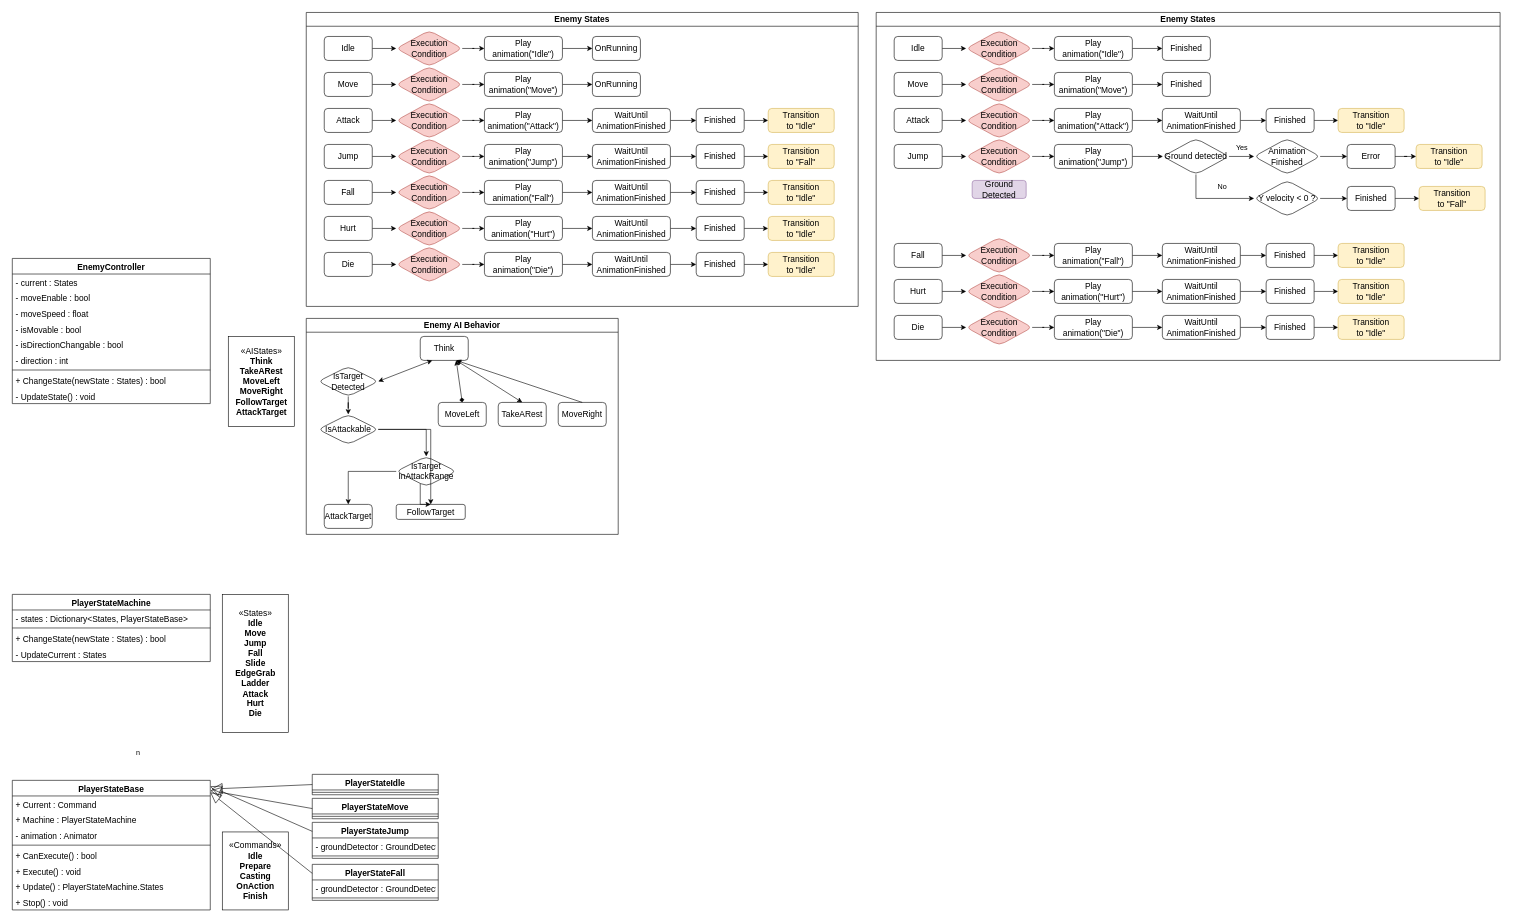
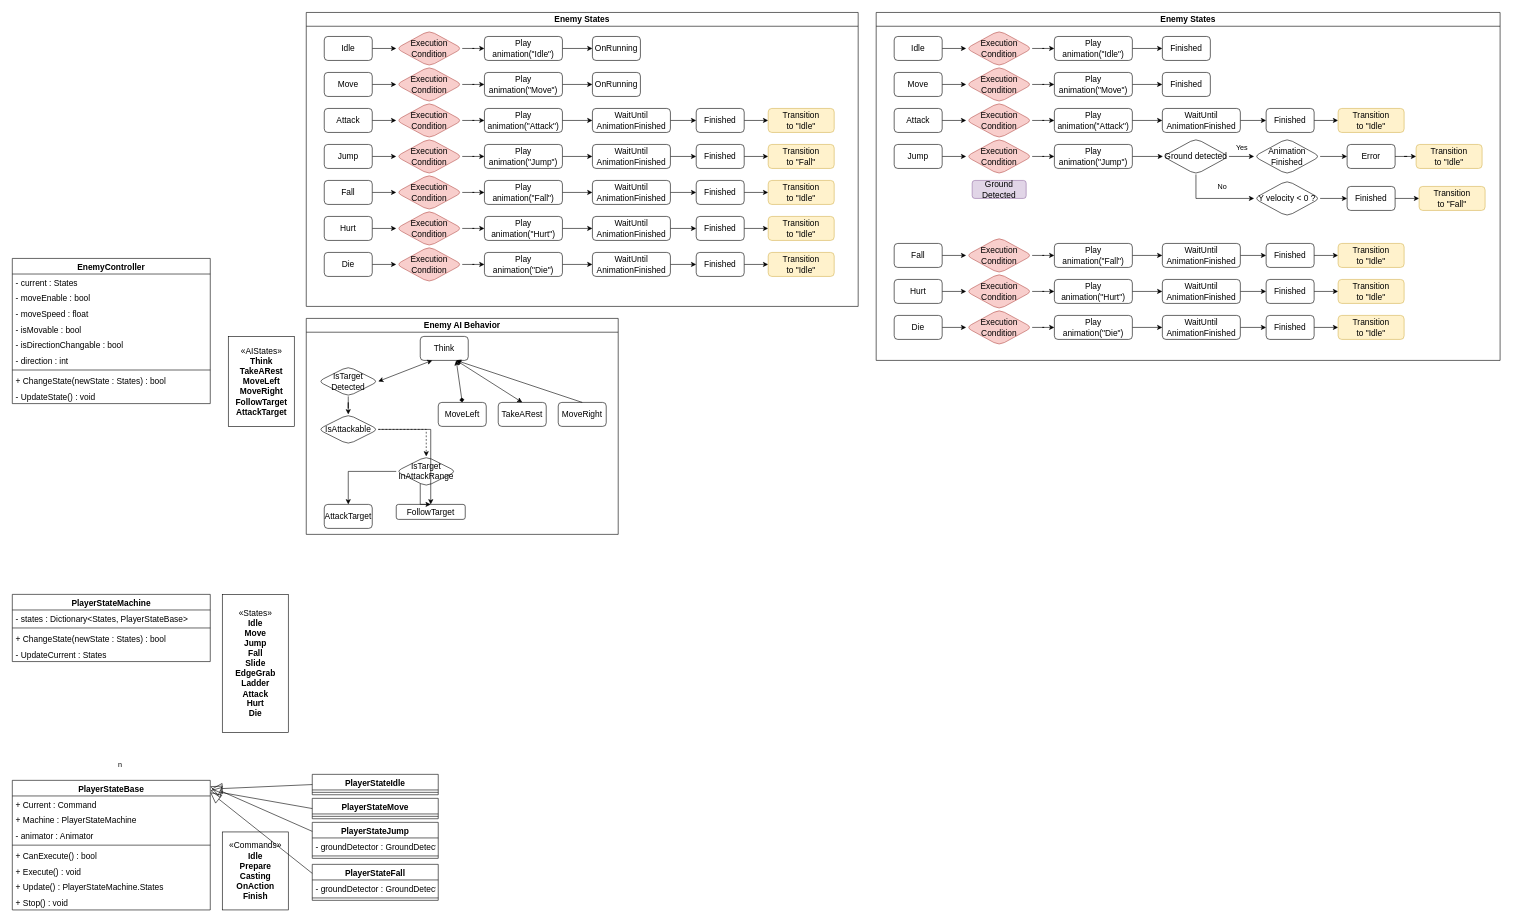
edge "IsAttackable" -> "IsTarget InAttackRange": style solid -> dashed
node "n": moved (138, 753) -> (120, 765)
node "- animation : Animator": label "- animation : Animator" -> "- animator : Animator"
